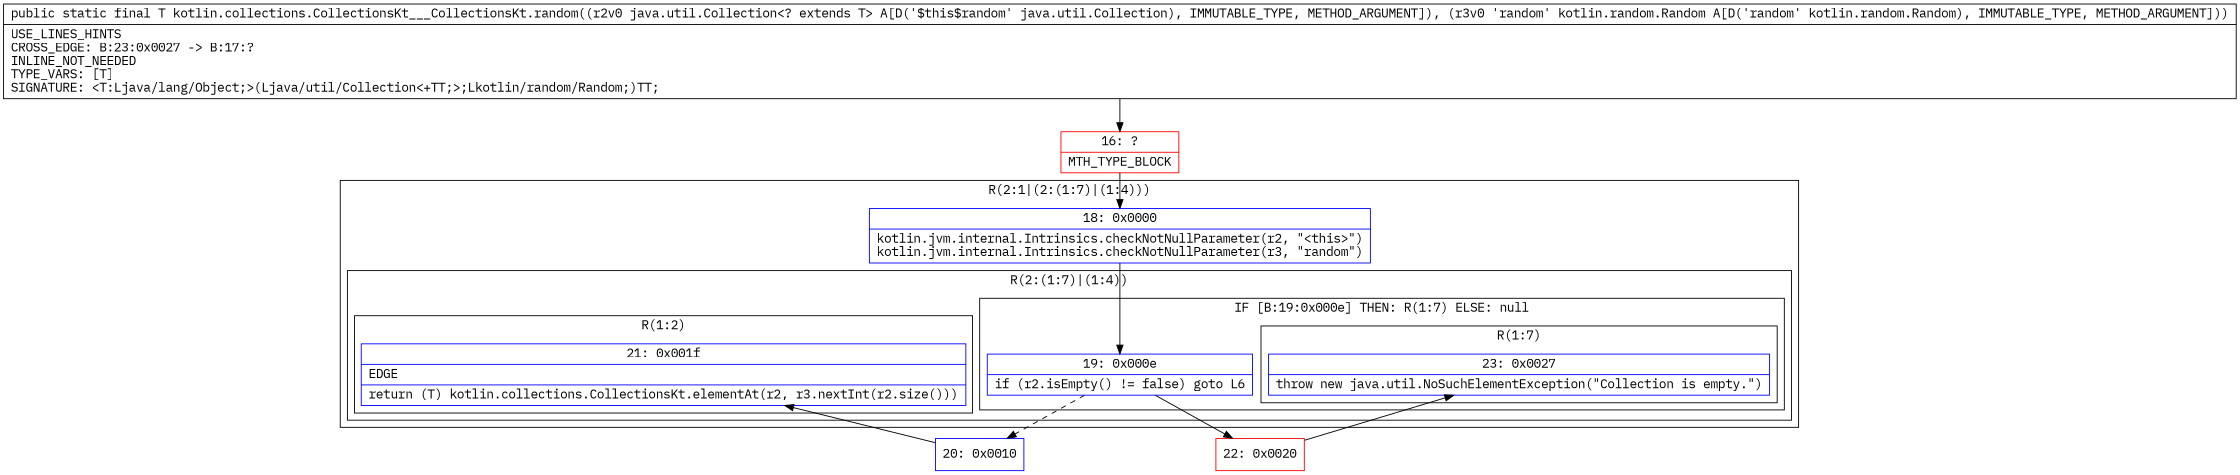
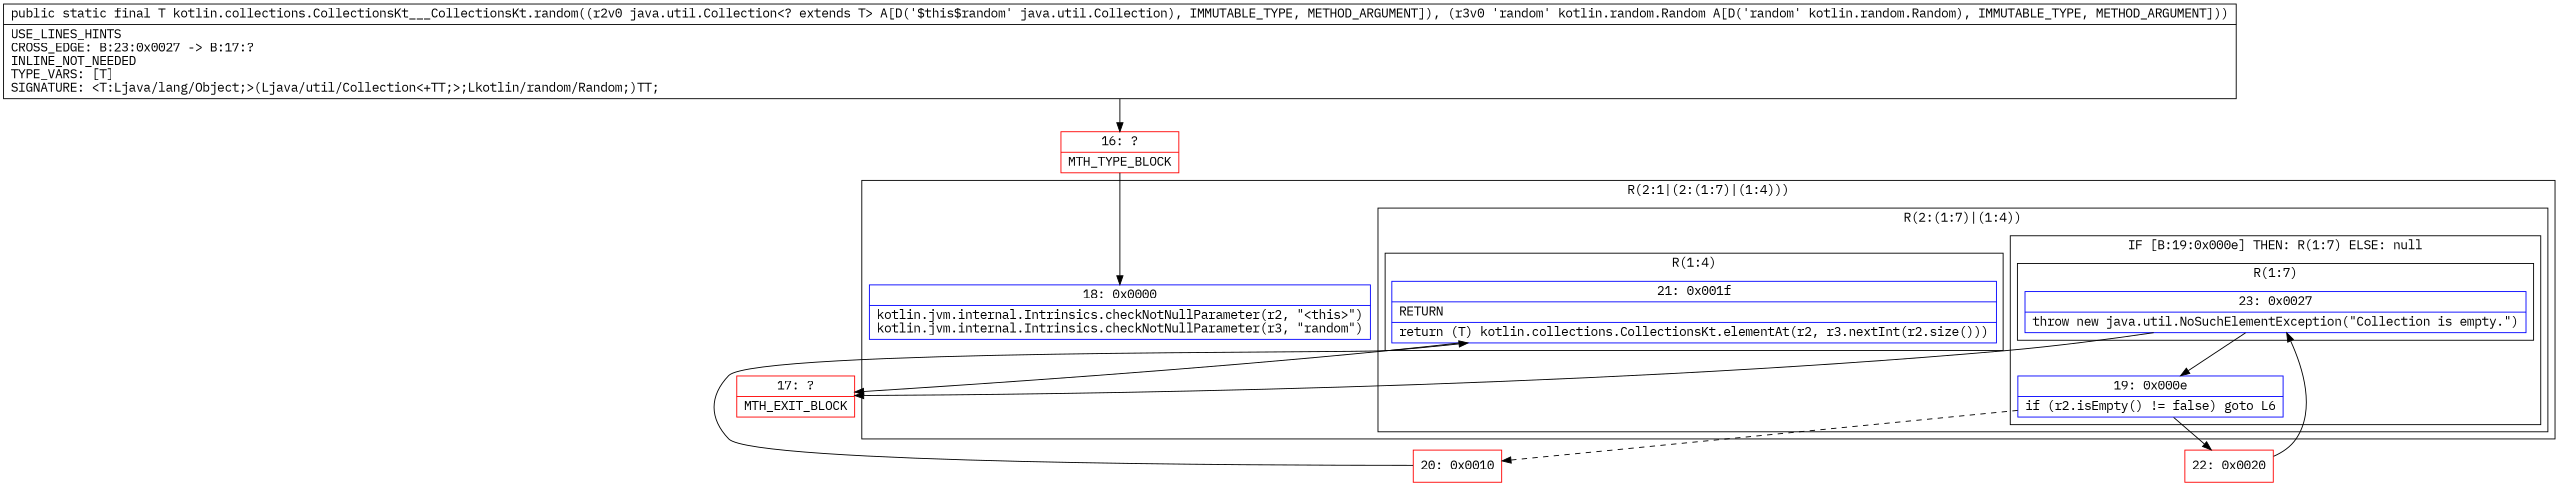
edge "18: 0x0000" -> "19: 0x000e": now "23: 0x0027" -> "19: 0x000e"
cluster "R(1:2)": label "R(1:2)" -> "R(1:4)"
node "21: 0x001f": text "EDGE" -> "RETURN"
node "17: ?": added
node "20: 0x0010": color blue -> red
